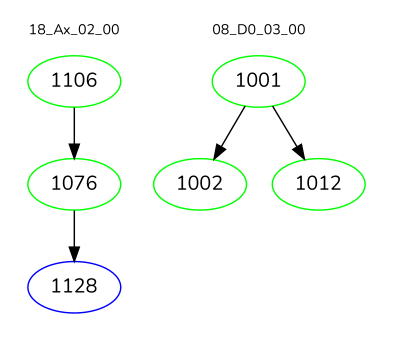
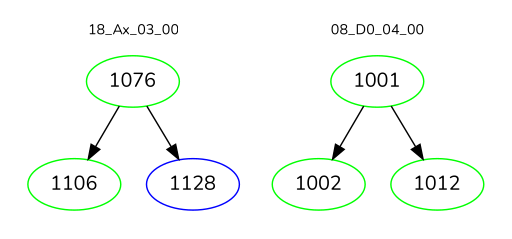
cluster "18_Ax_02_00": label "18_Ax_02_00" -> "18_Ax_03_00"
cluster "08_D0_03_00": label "08_D0_03_00" -> "08_D0_04_00"
edge "1106" -> "1076": reversed
